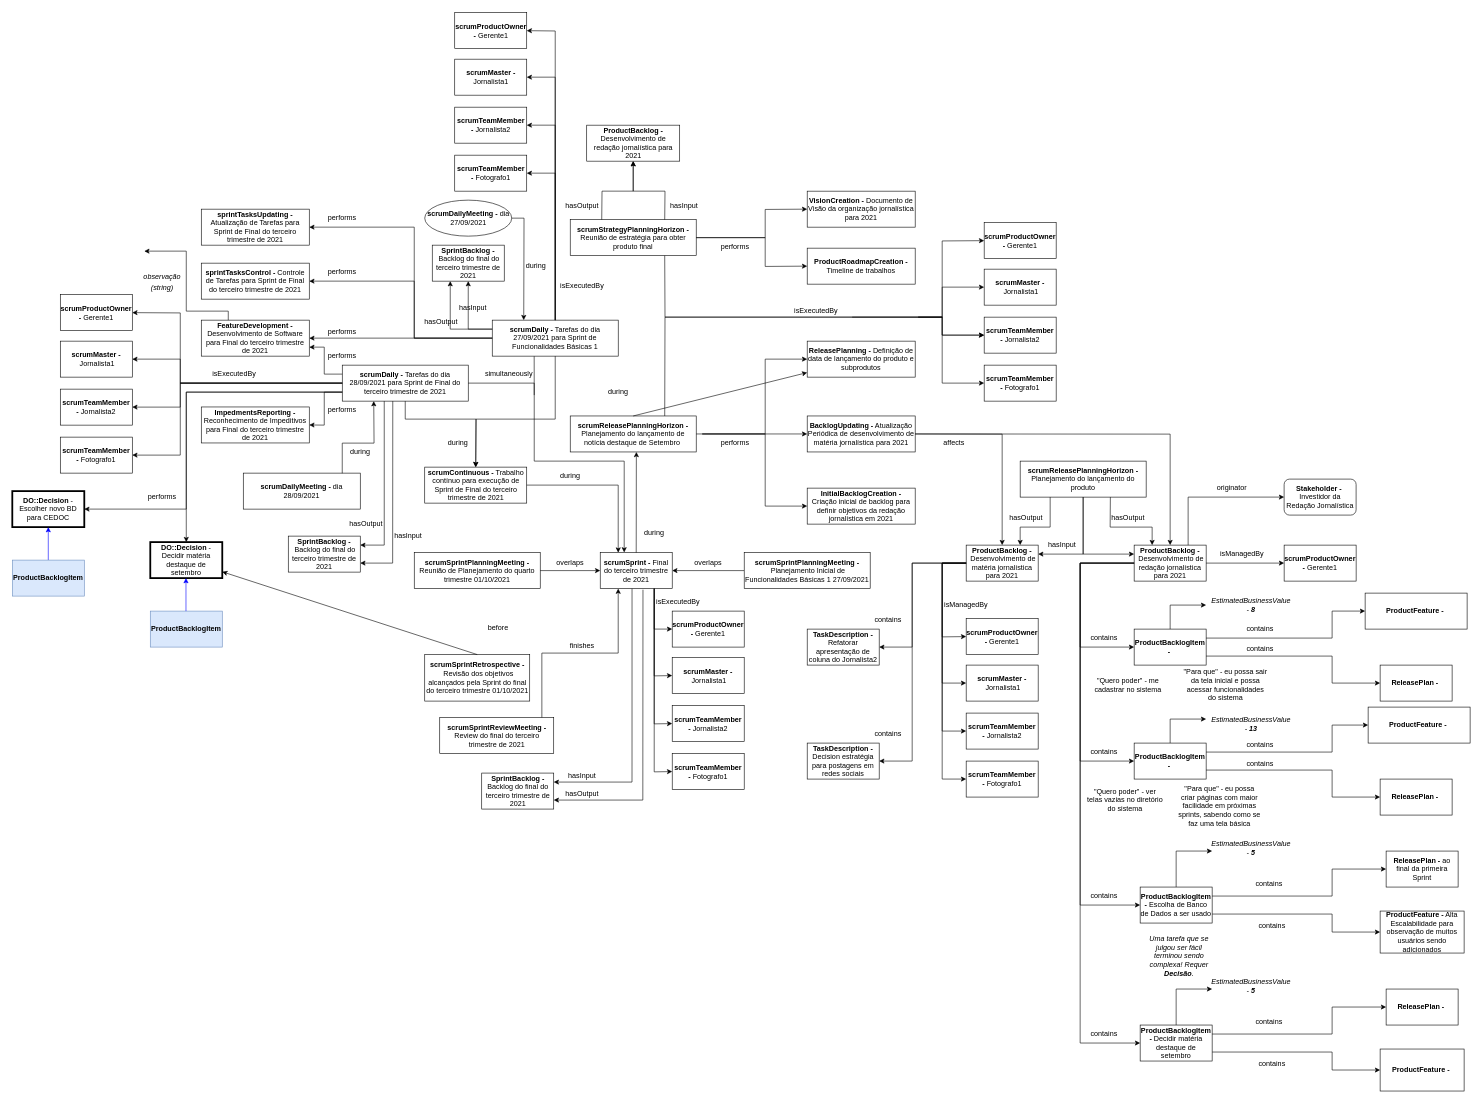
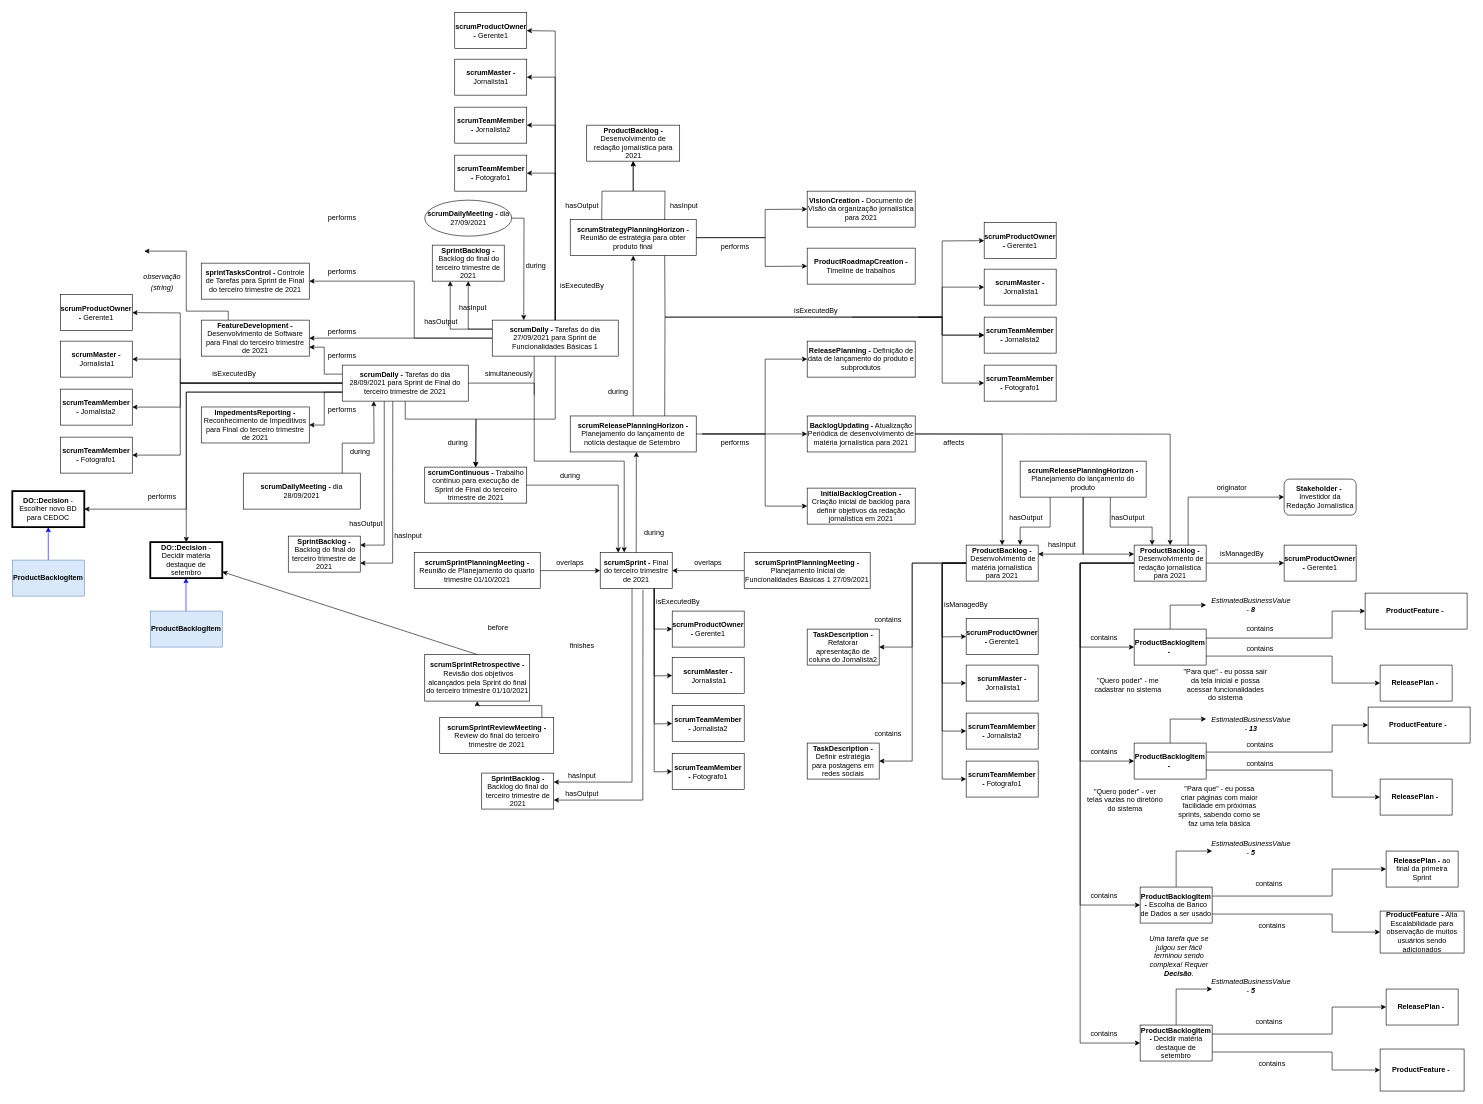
node "sprintTasksUpdating - Atualização de Tarefas para Sprint de Final do terceiro trimestre de 2021": removed
edge "scrumDaily - Tarefas do dia 27/09/2021 para Sprint de Funcionalidades Básicas 1" -> "sprintTasksUpdating - Atualização de Tarefas para Sprint de Final do terceiro trimestre de 2021": removed
edge "scrumReleasePlanningHorizon - Planejamento do lançamento de notícia destaque de Setembro" -> "ReleasePlanning - Definição de data de lançamento do produto e subprodutos": now "scrumReleasePlanningHorizon - Planejamento do lançamento de notícia destaque de Setembro" -> "scrumStrategyPlanningHorizon - Reunião de estratégia para obter produto final"
edge "scrumSprintReviewMeeting - Review do final do terceiro trimestre de 2021" -> "scrumSprint - Final do terceiro trimestre de 2021": now "scrumSprintReviewMeeting - Review do final do terceiro trimestre de 2021" -> "scrumSprintRetrospective - Revisão dos objetivos alcançados pela Sprint do final do terceiro trimestre 01/10/2021"
node "TaskDescription - Decision estratégia para postagens em redes sociais": label "TaskDescription - Decision estratégia para postagens em redes sociais" -> "TaskDescription - Definir estratégia para postagens em redes sociais"
